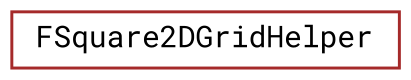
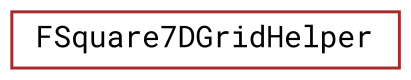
node "FSquare2DGridHelper": label "FSquare2DGridHelper" -> "FSquare7DGridHelper"
